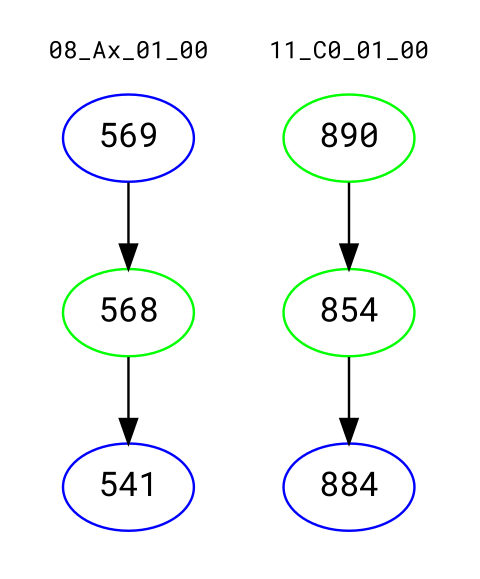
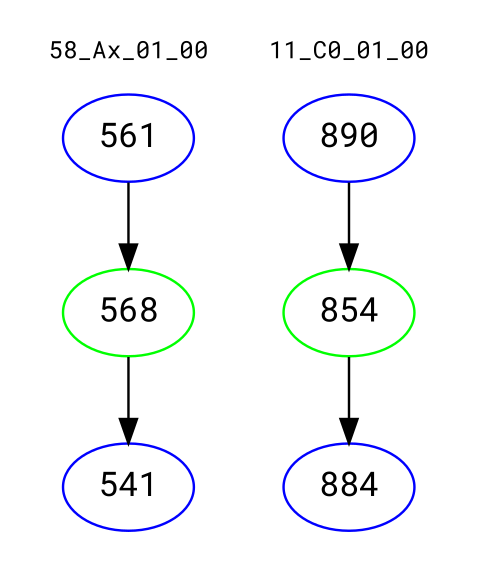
cluster "08_Ax_01_00": label "08_Ax_01_00" -> "58_Ax_01_00"
node "569": label "569" -> "561"
node "890": color green -> blue
